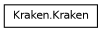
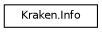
node "Kraken.Kraken": label "Kraken.Kraken" -> "Kraken.Info"
